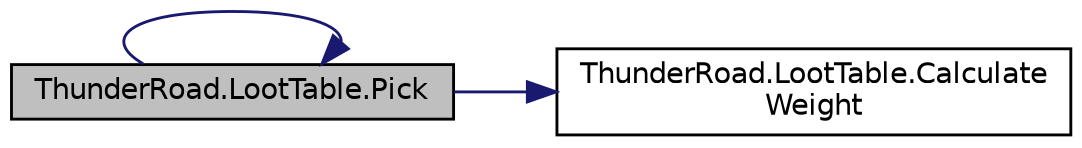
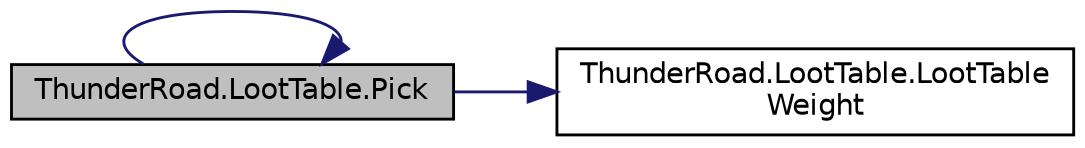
node "ThunderRoad.LootTable.Calculate Weight": label "ThunderRoad.LootTable.Calculate Weight" -> "ThunderRoad.LootTable.LootTable Weight"
